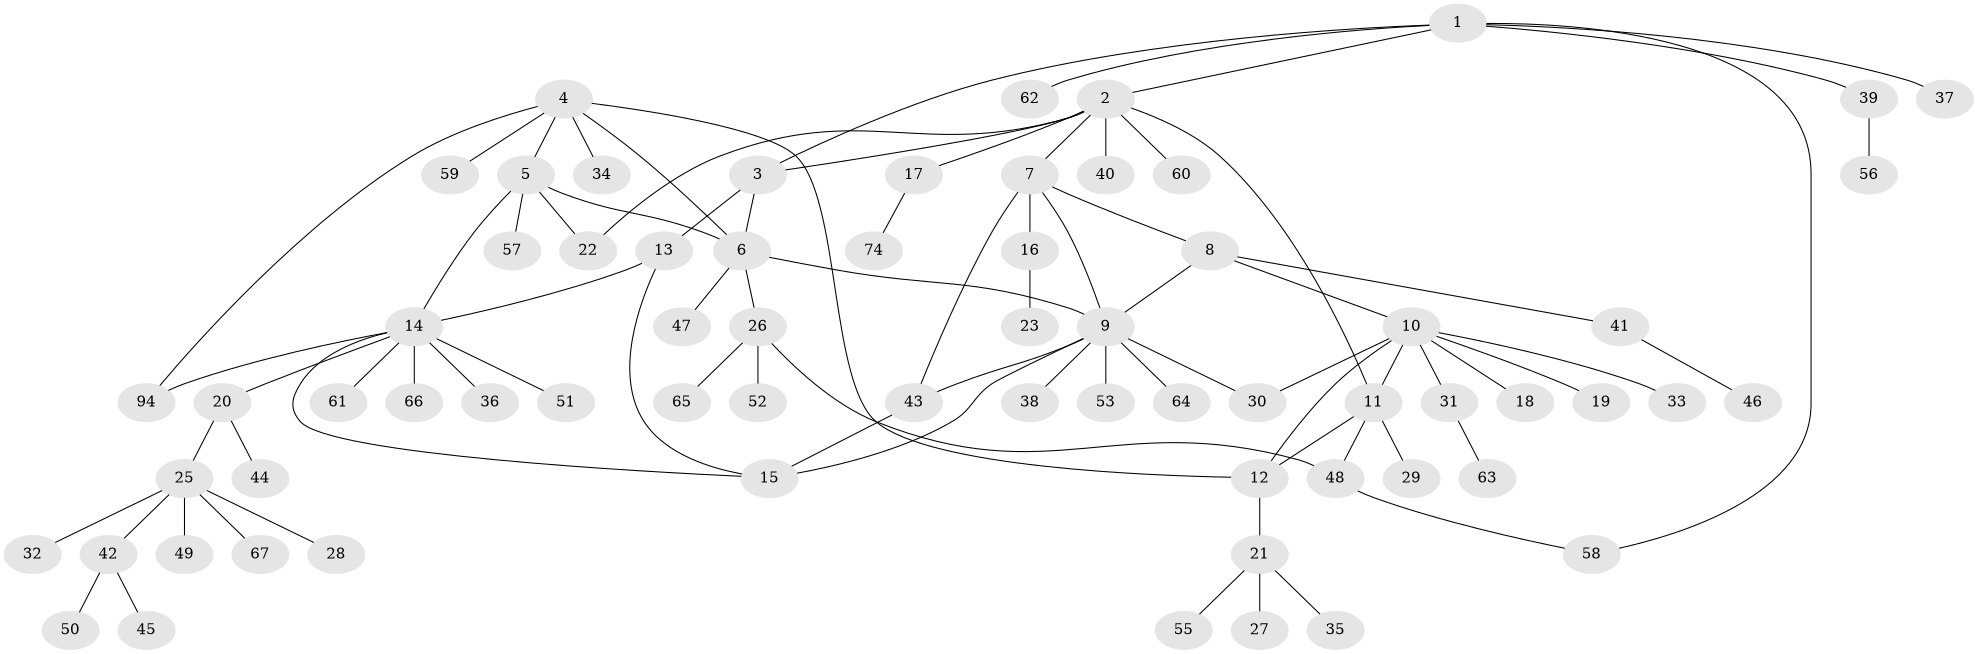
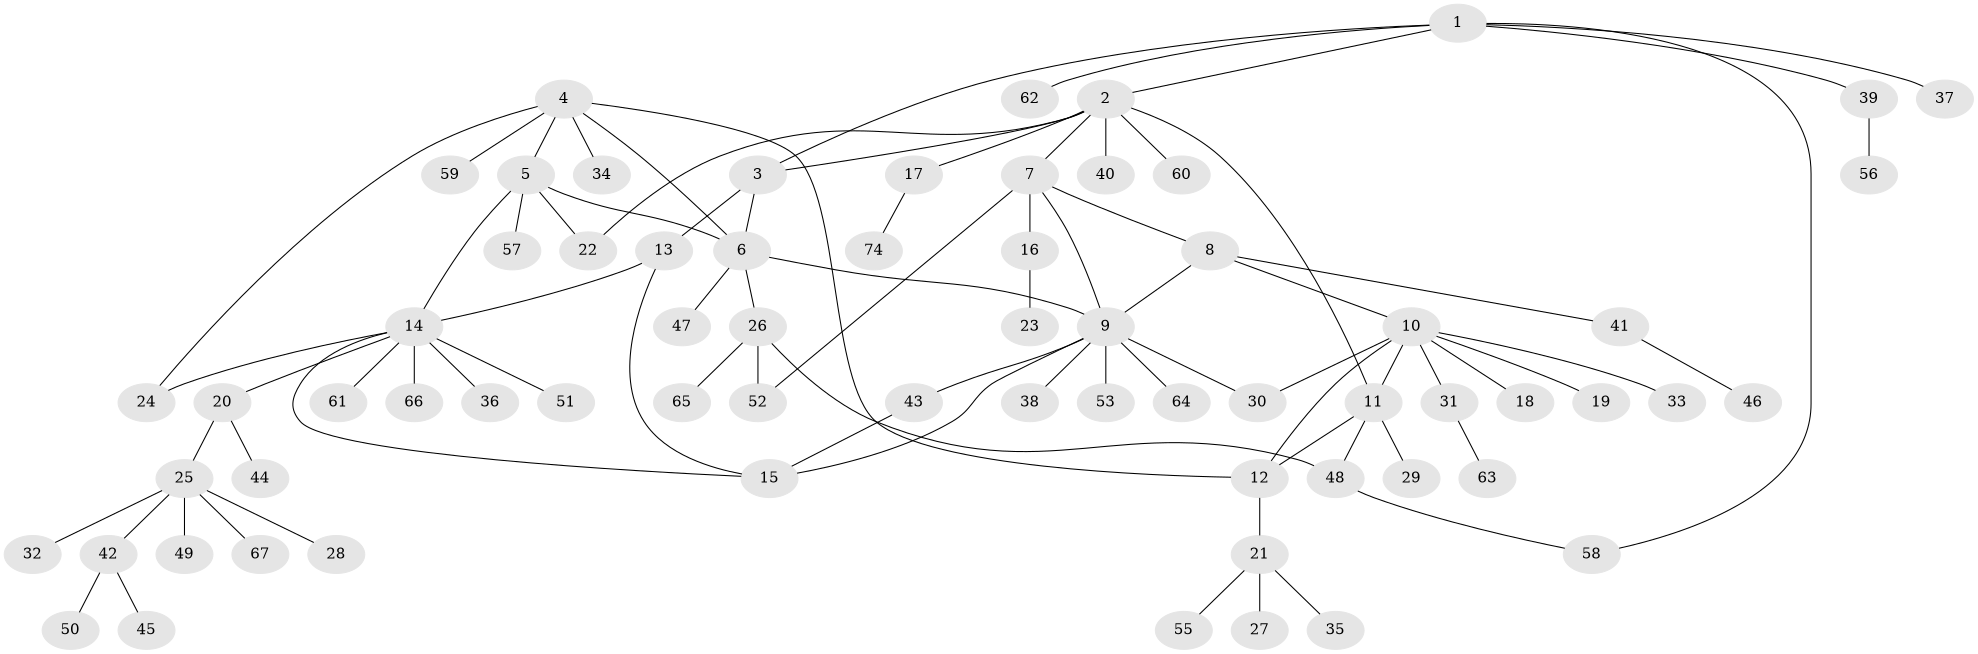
edge "7" -- "43": now "7" -- "52"
node "94": label "94" -> "24"
